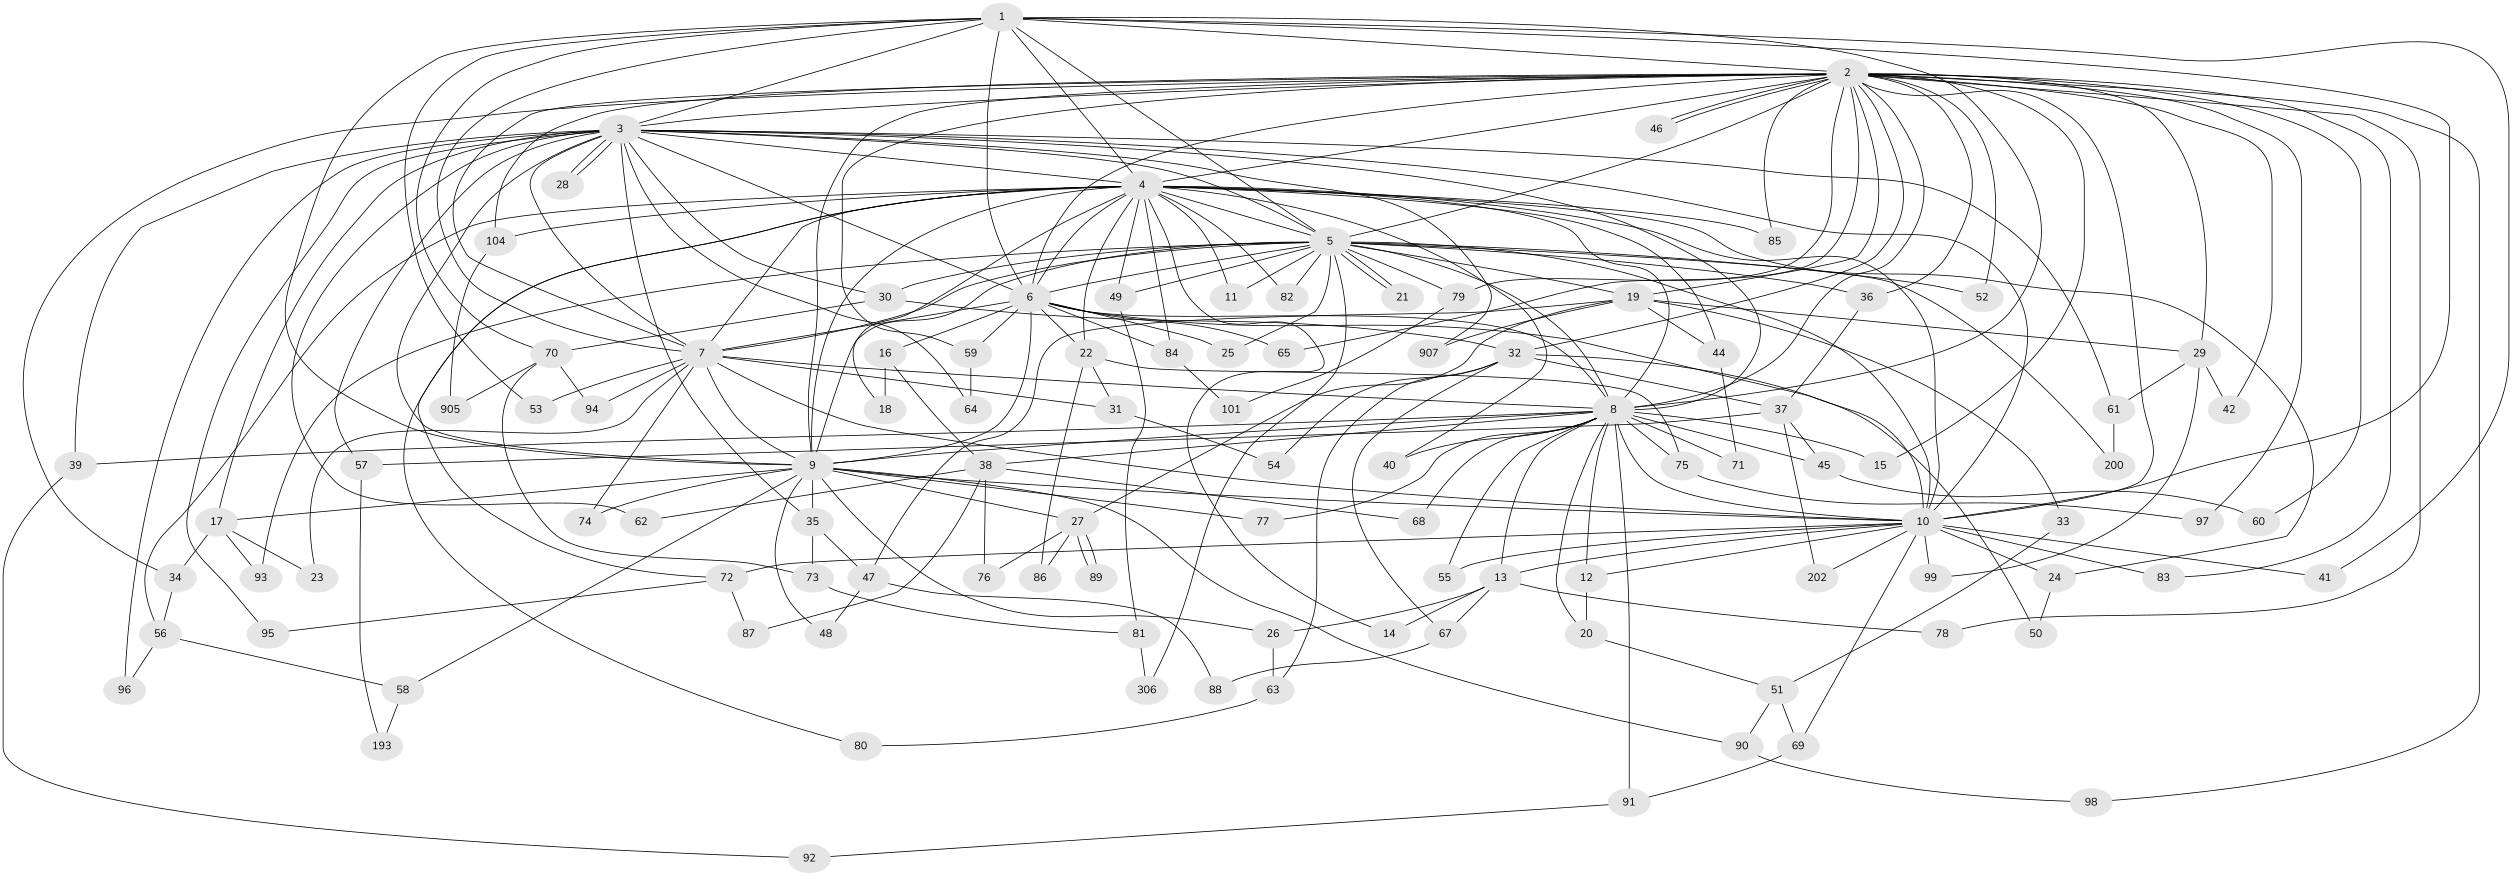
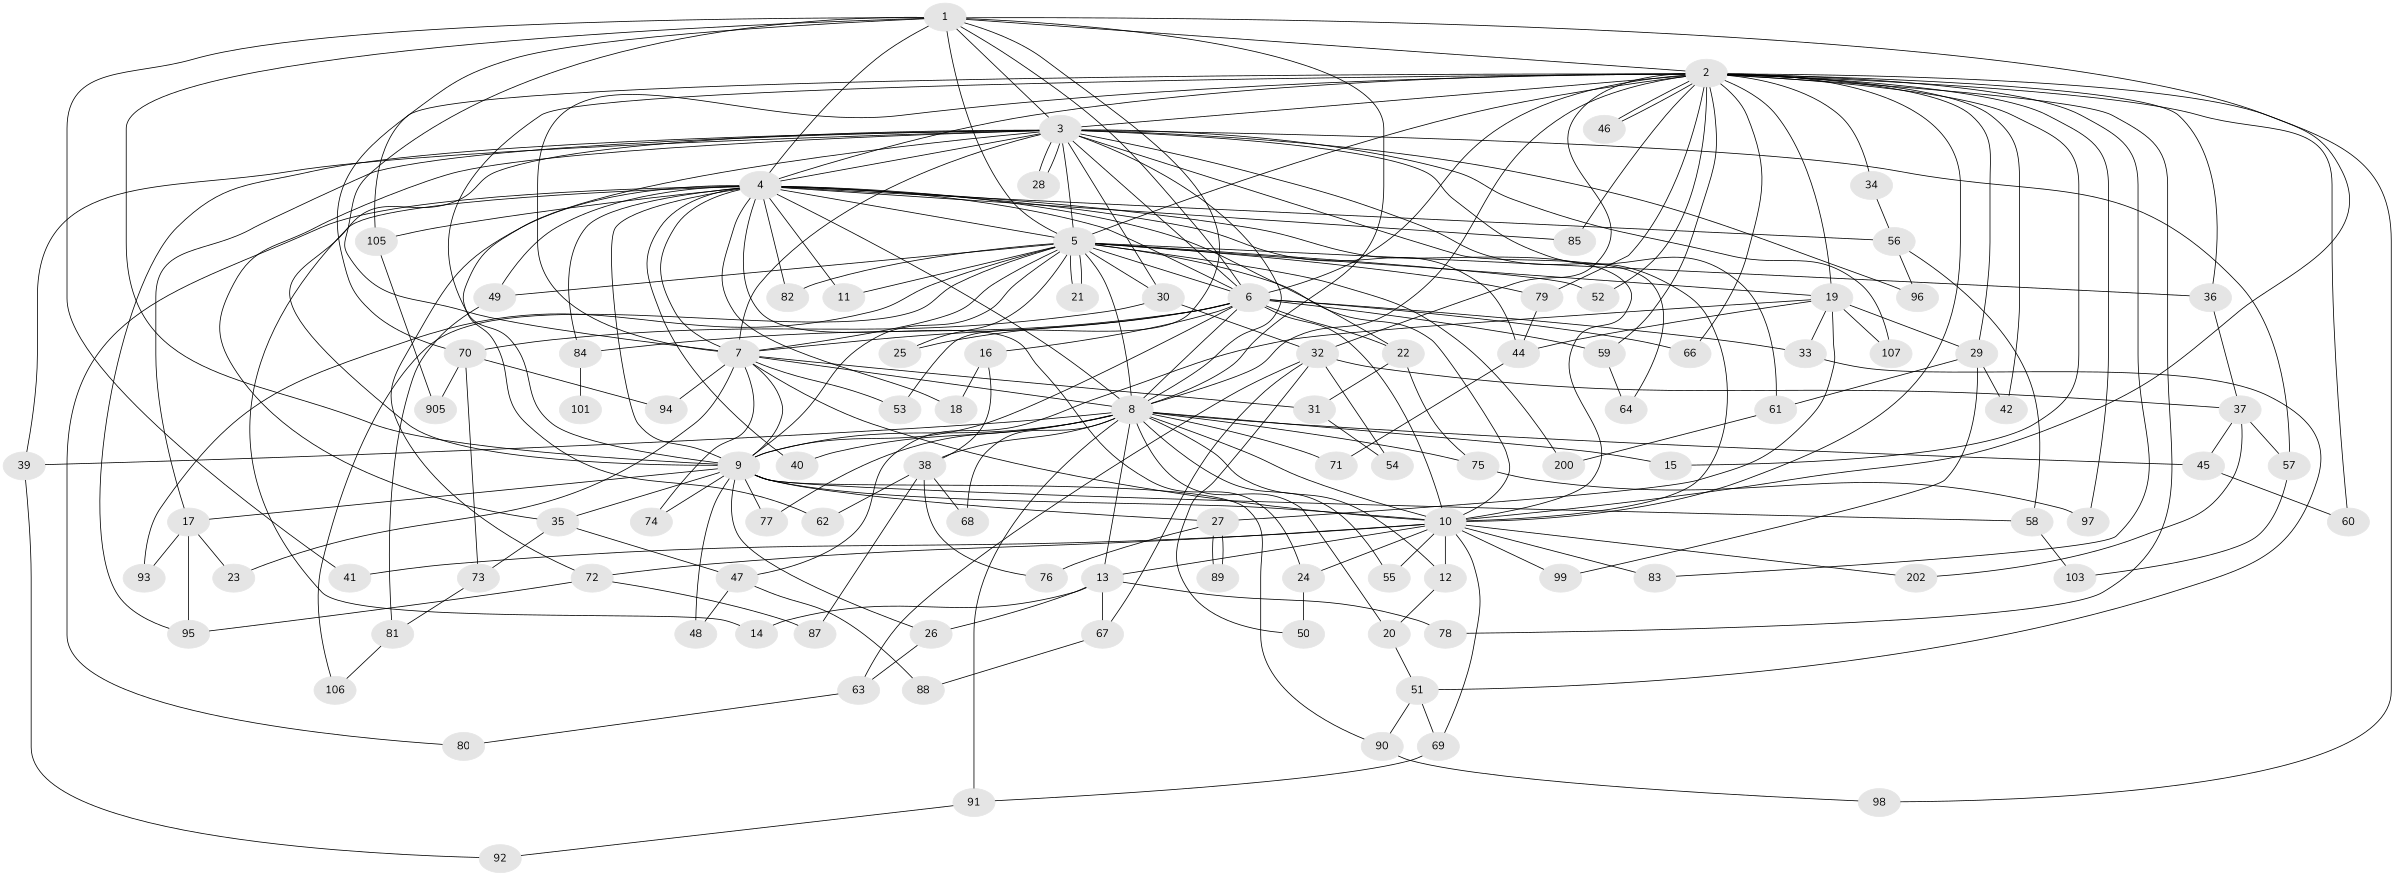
node "104": label "104" -> "105"
edge "6" -- "33": added
node "65": label "65" -> "66"
node "907": label "907" -> "107"
edge "79" -- "101": now "79" -- "44"
edge "17" -- "34": now "17" -- "95"
node "86": removed
node "306": label "306" -> "106"
node "193": label "193" -> "103"
